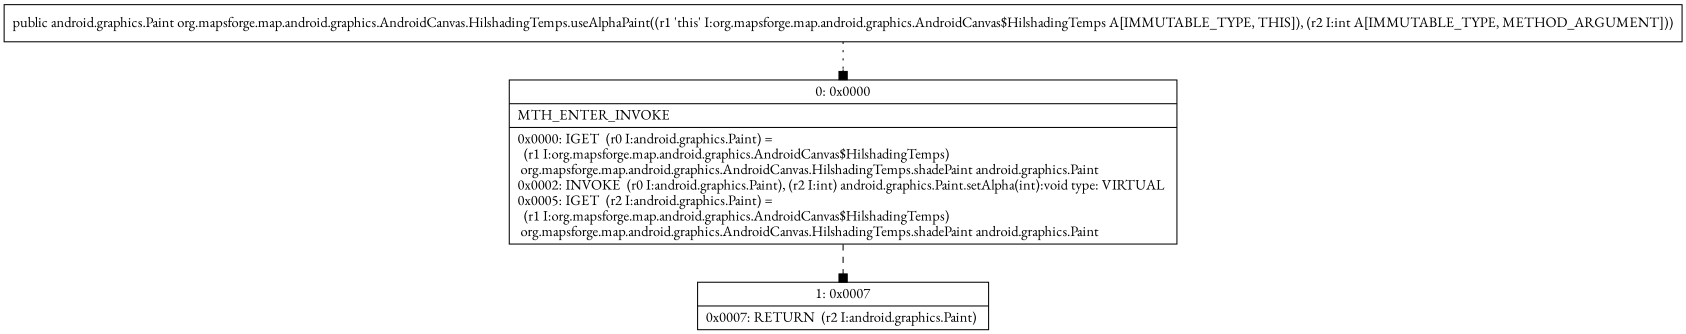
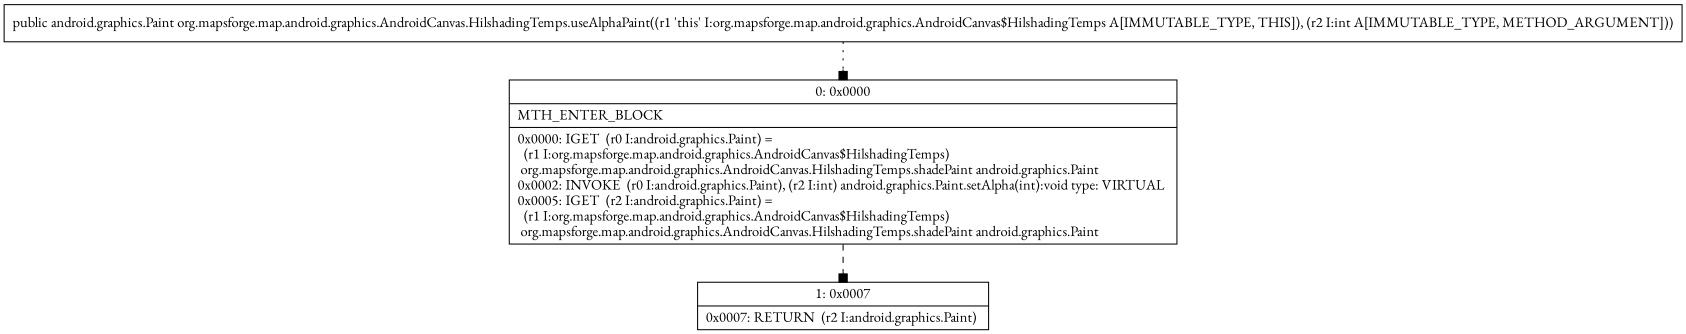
node "0: 0x0000": text "MTH_ENTER_INVOKE" -> "MTH_ENTER_BLOCK"
